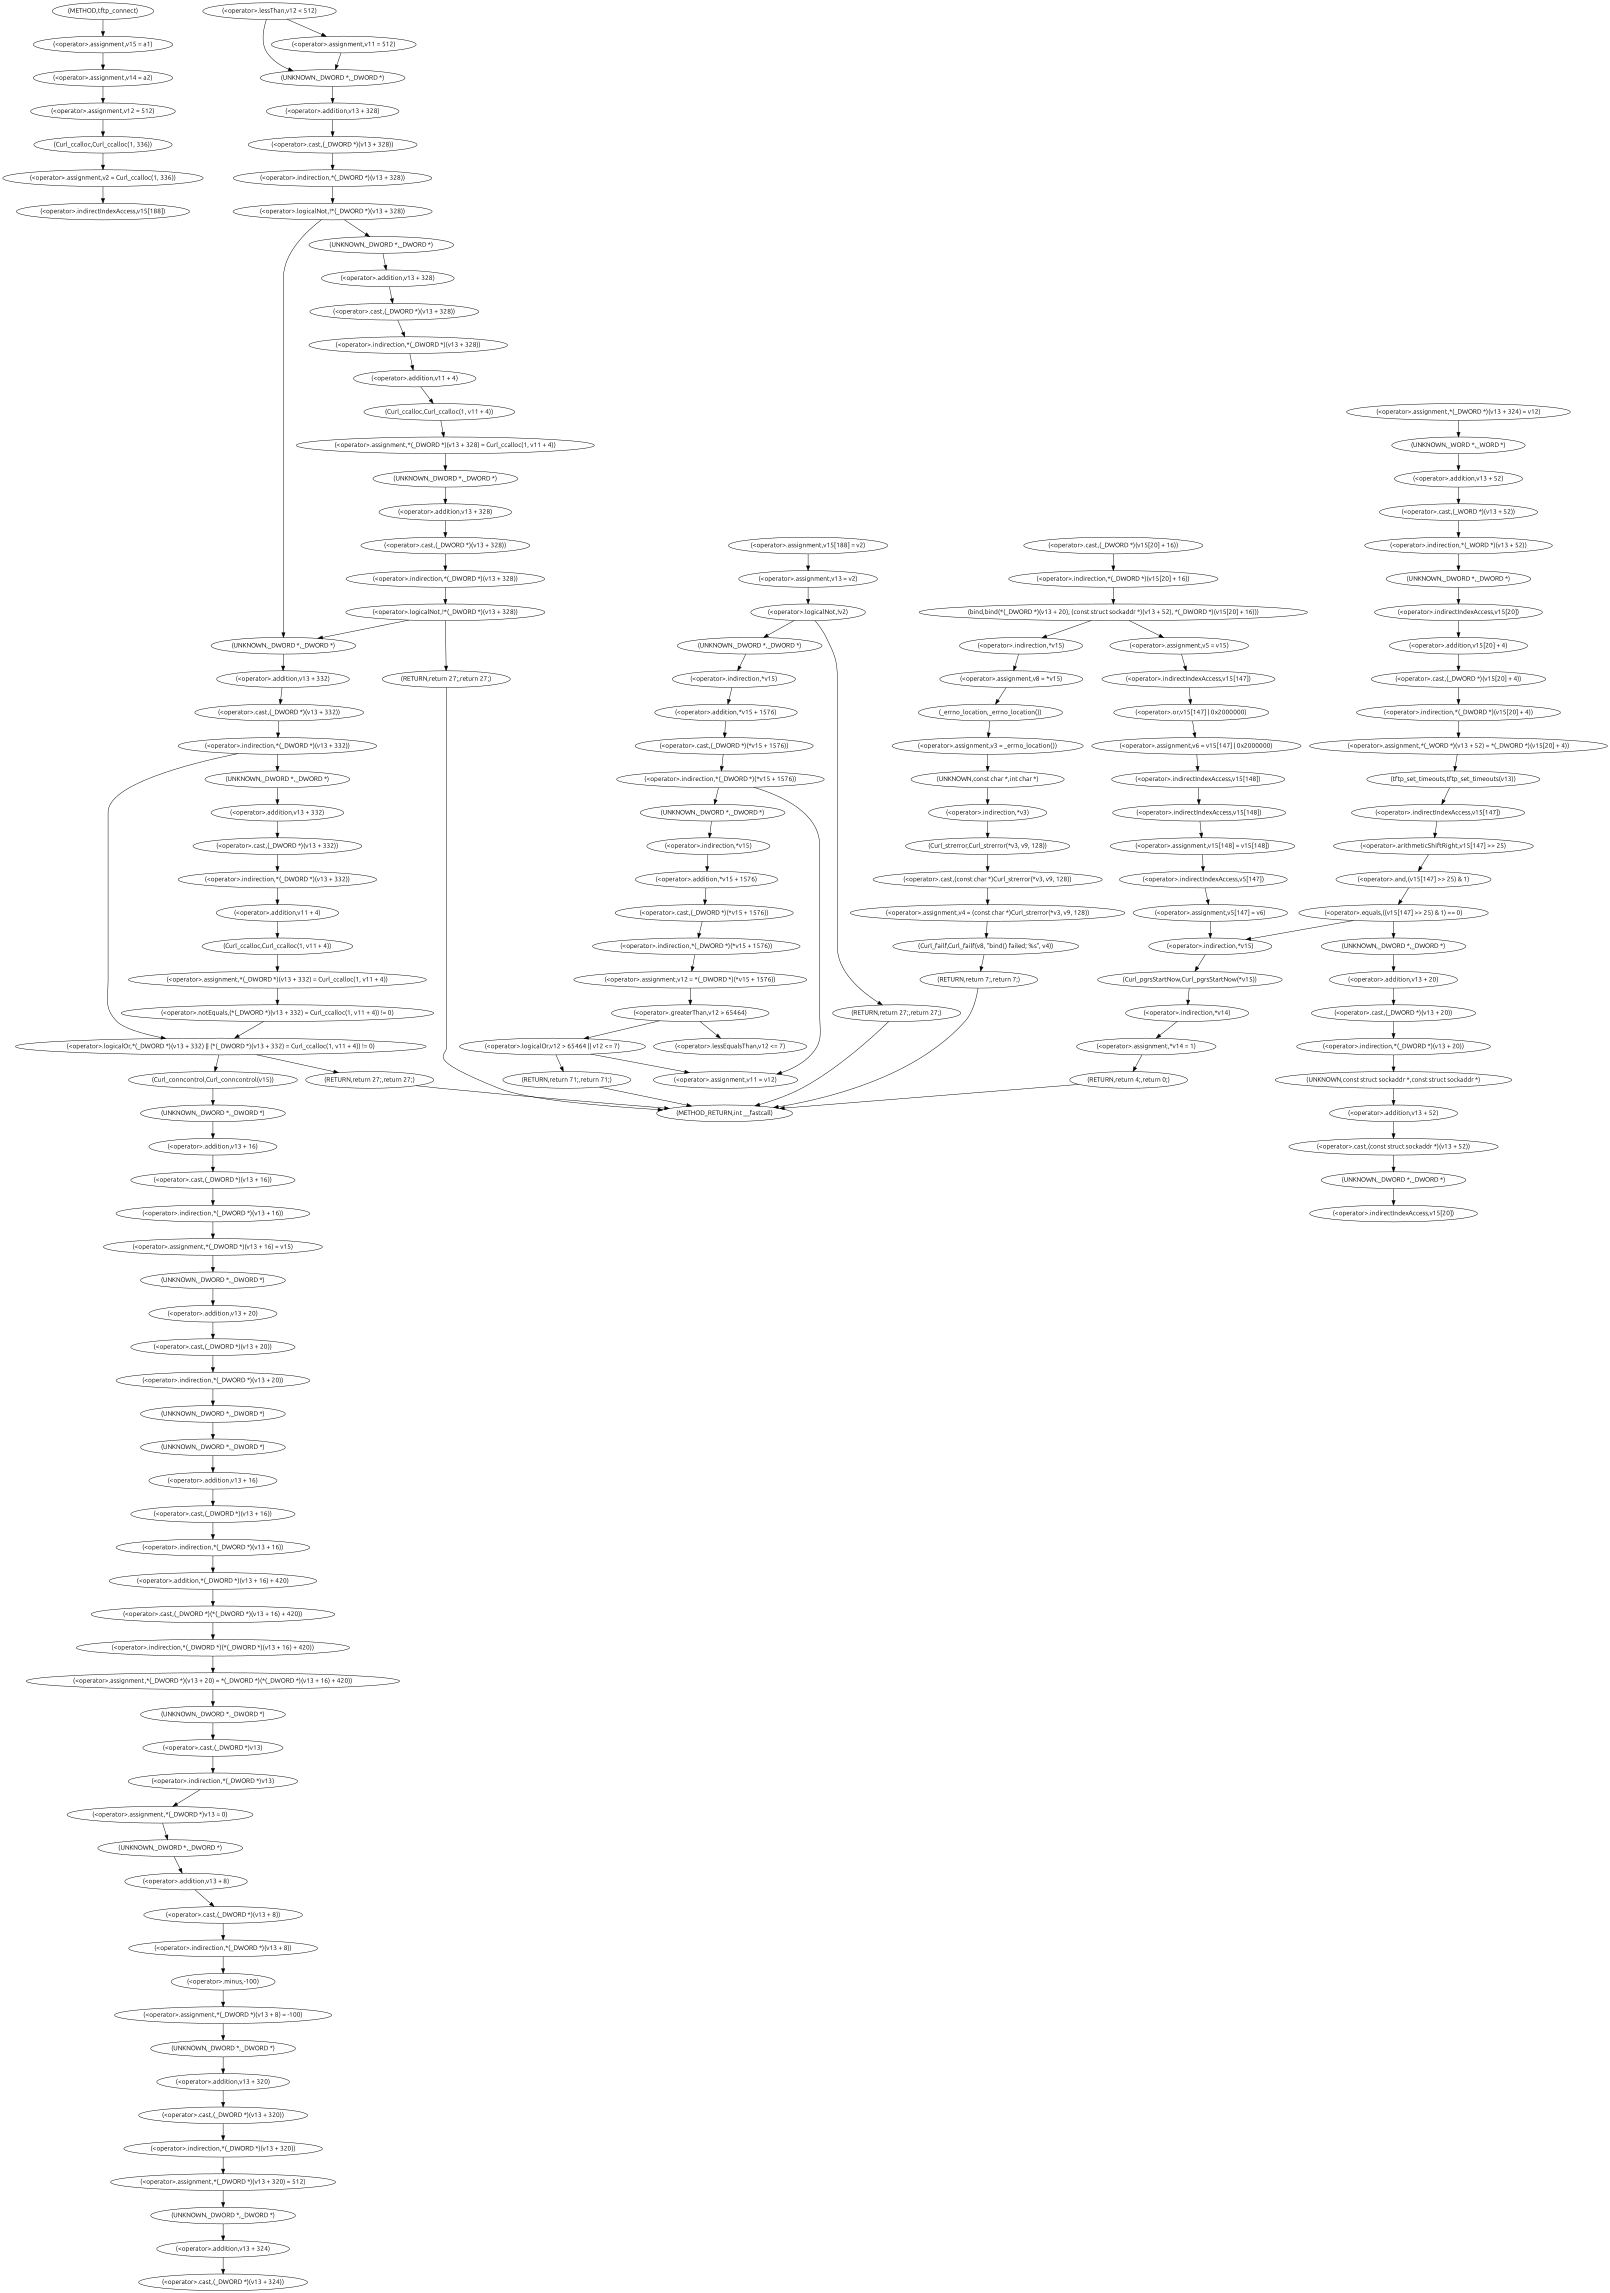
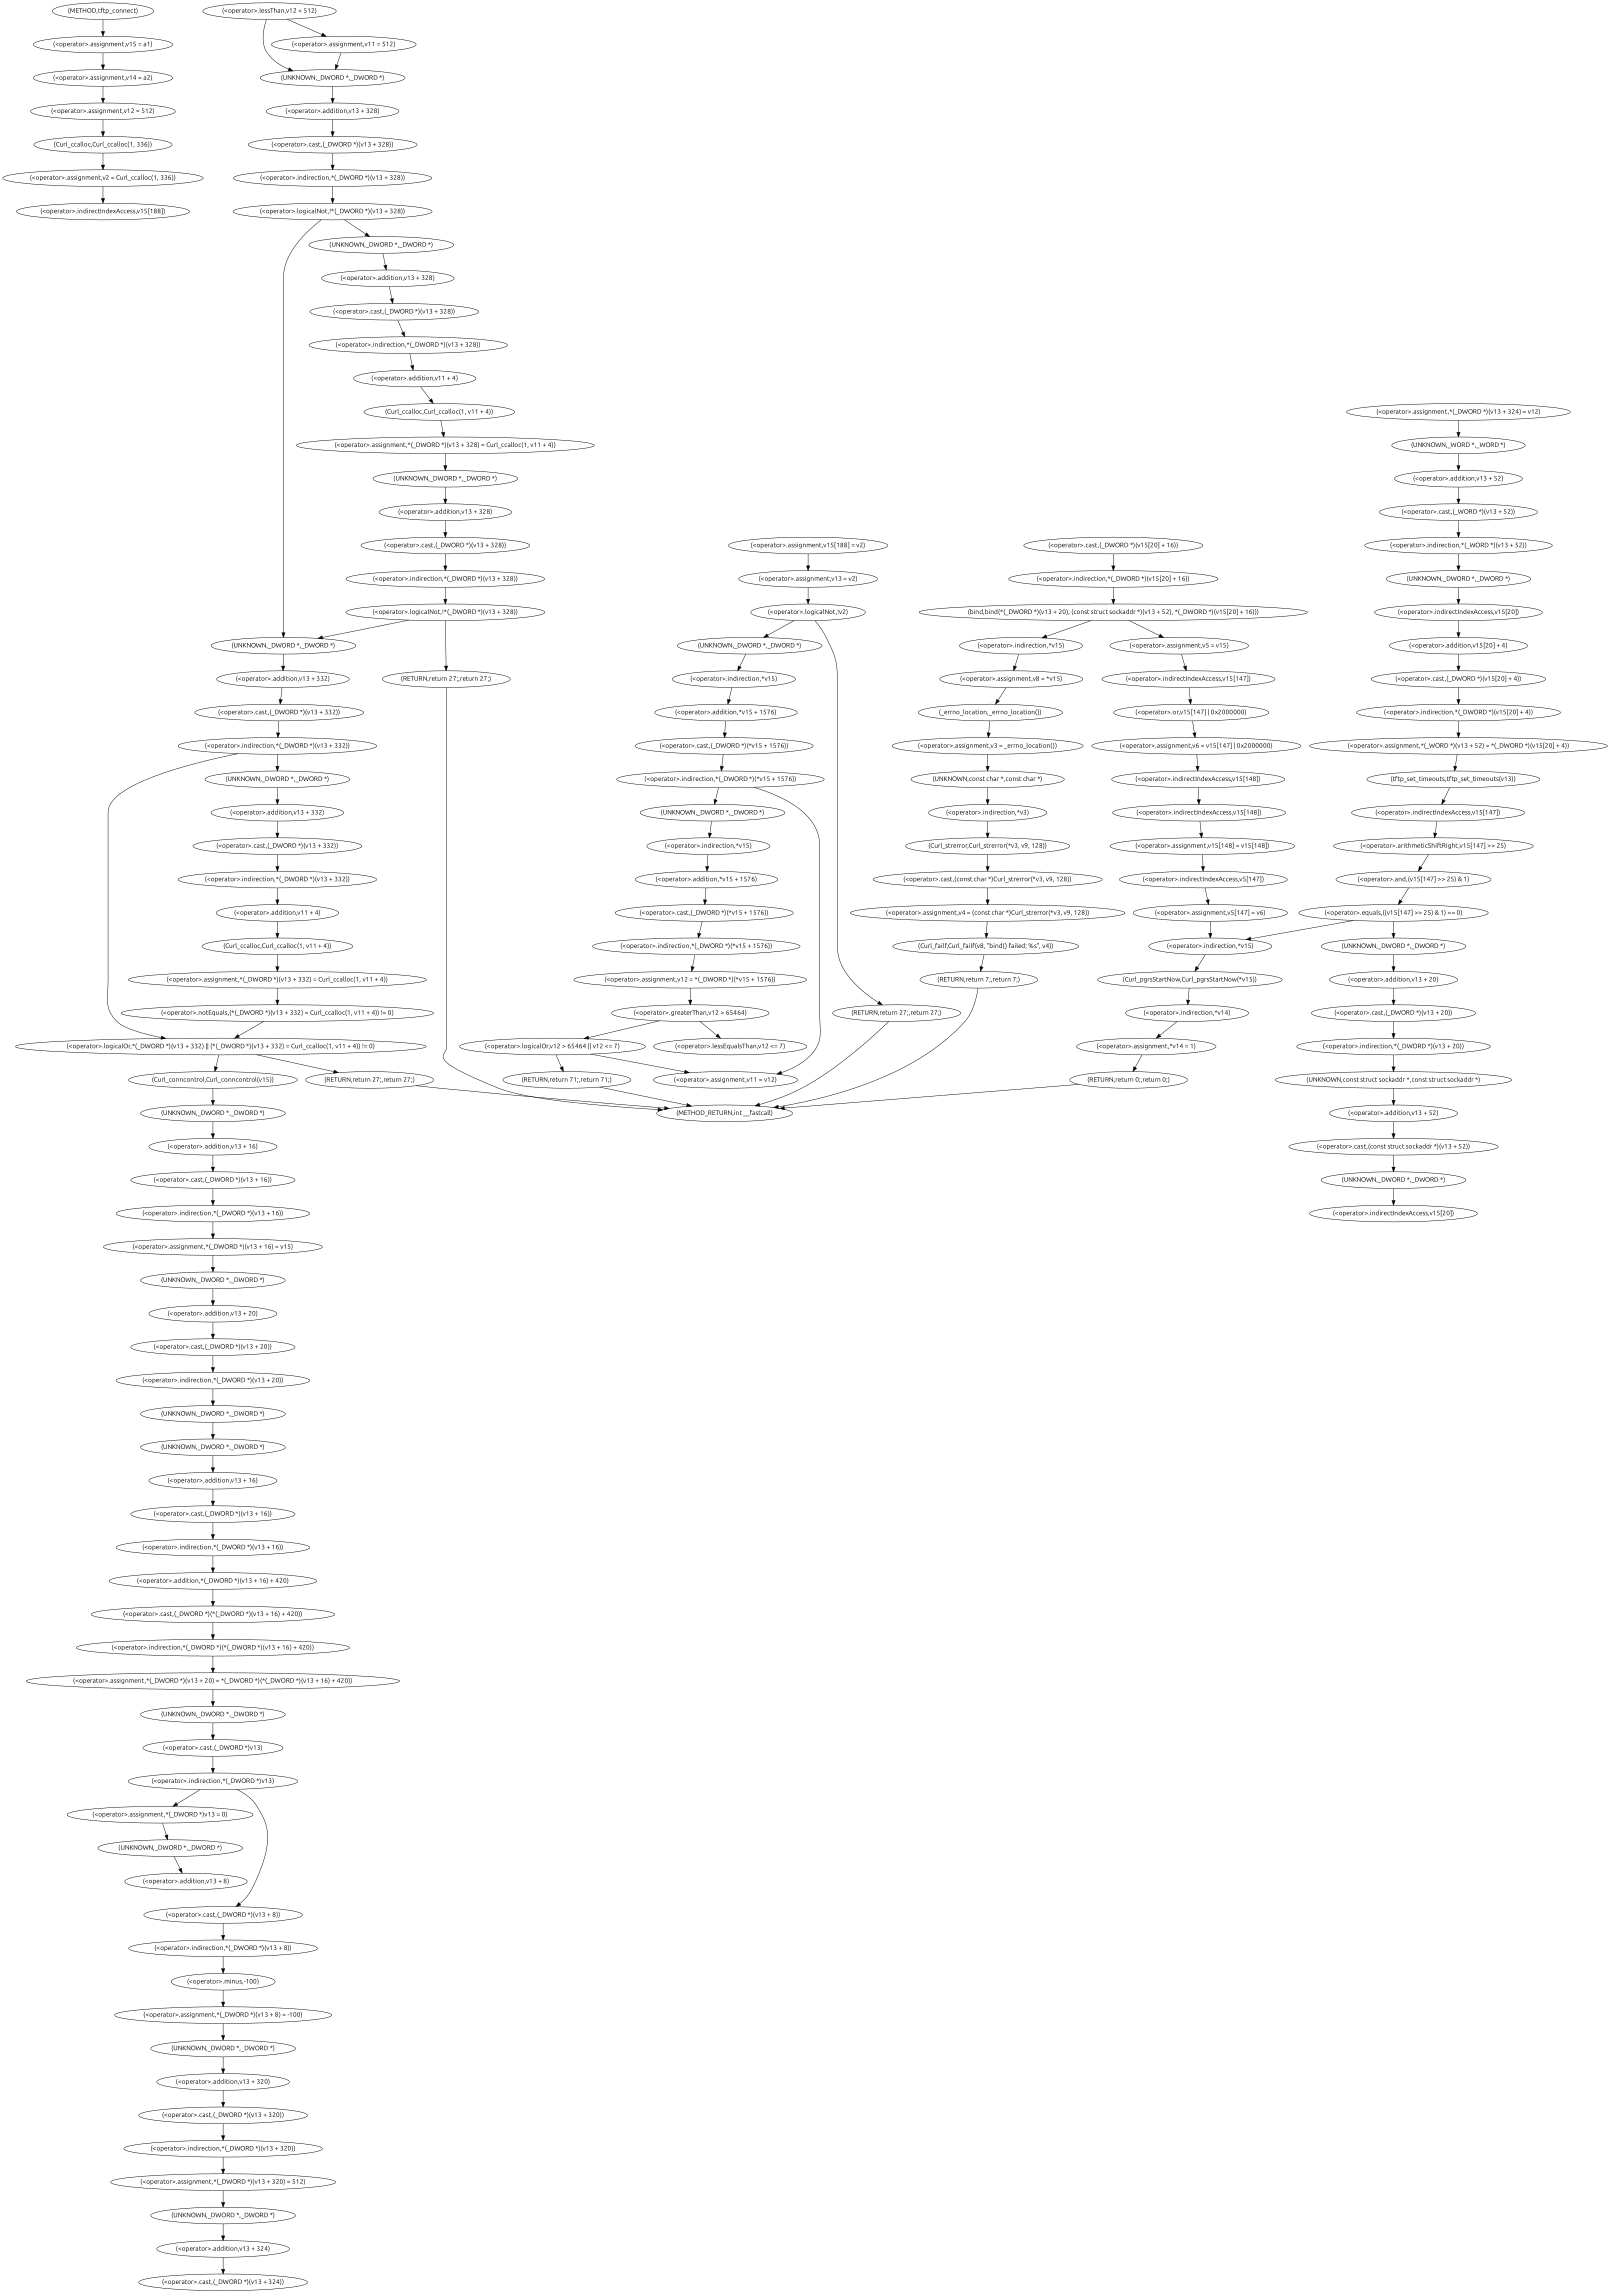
node "(UNKNOWN,const char *,int char *)": label "(UNKNOWN,const char *,int char *)" -> "(UNKNOWN,const char *,const char *)"
node "(RETURN,return 4;,return 0;)": label "(RETURN,return 4;,return 0;)" -> "(RETURN,return 0;,return 0;)"
edge "(<operator>.addition,v13 + 8)" -> "(<operator>.cast,(_DWORD *)(v13 + 8))": now "(<operator>.indirection,*(_DWORD *)v13)" -> "(<operator>.cast,(_DWORD *)(v13 + 8))"
